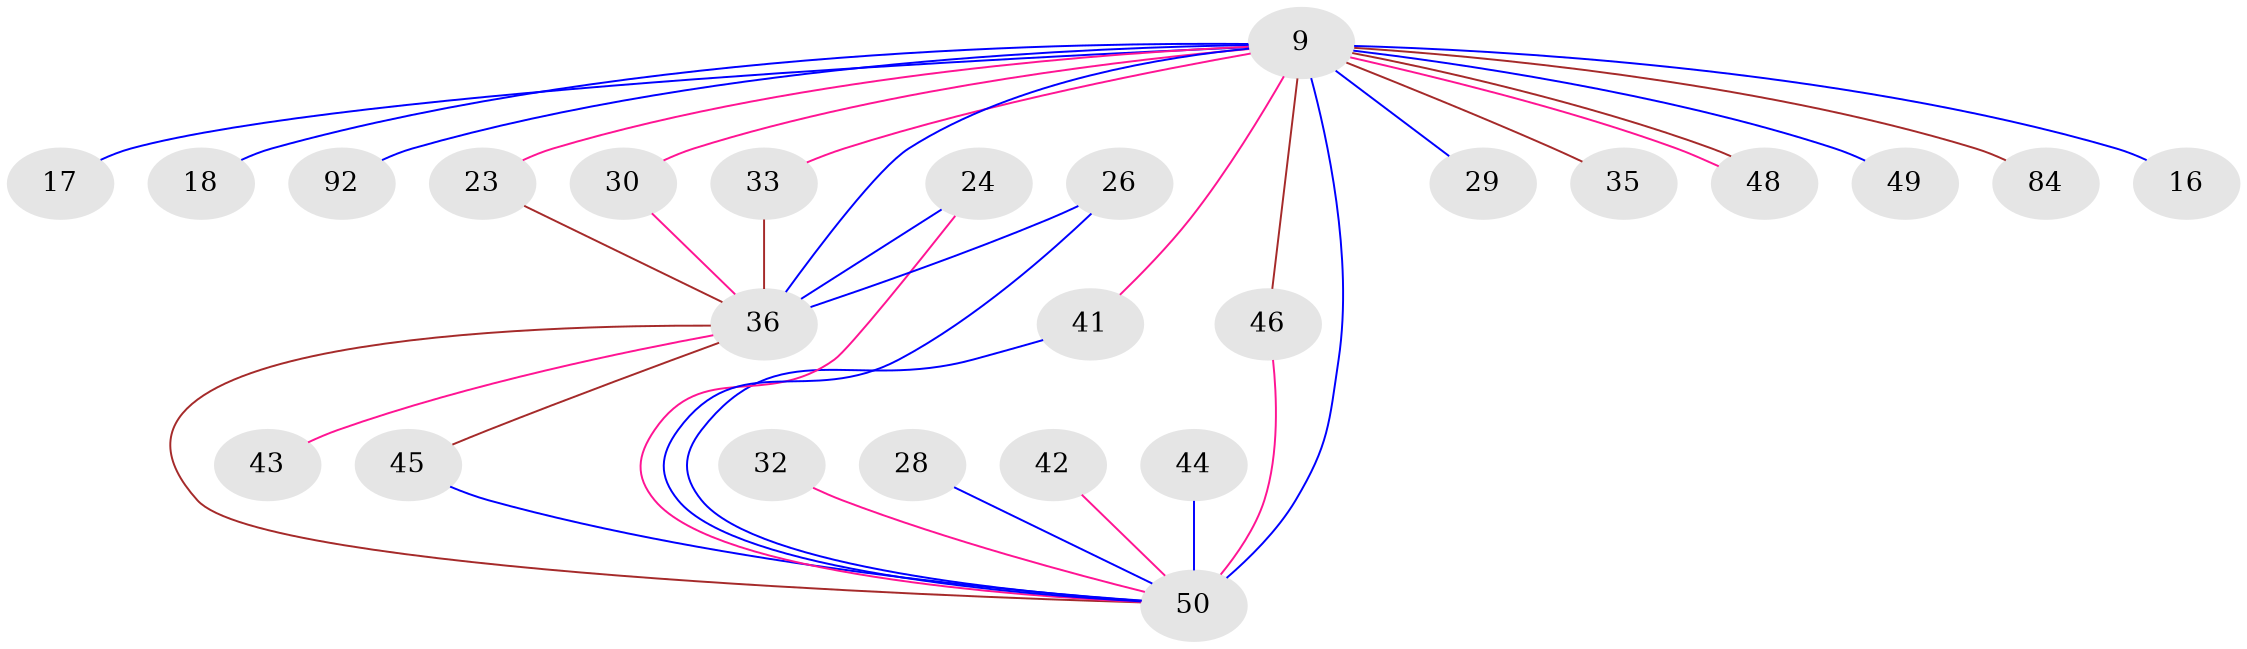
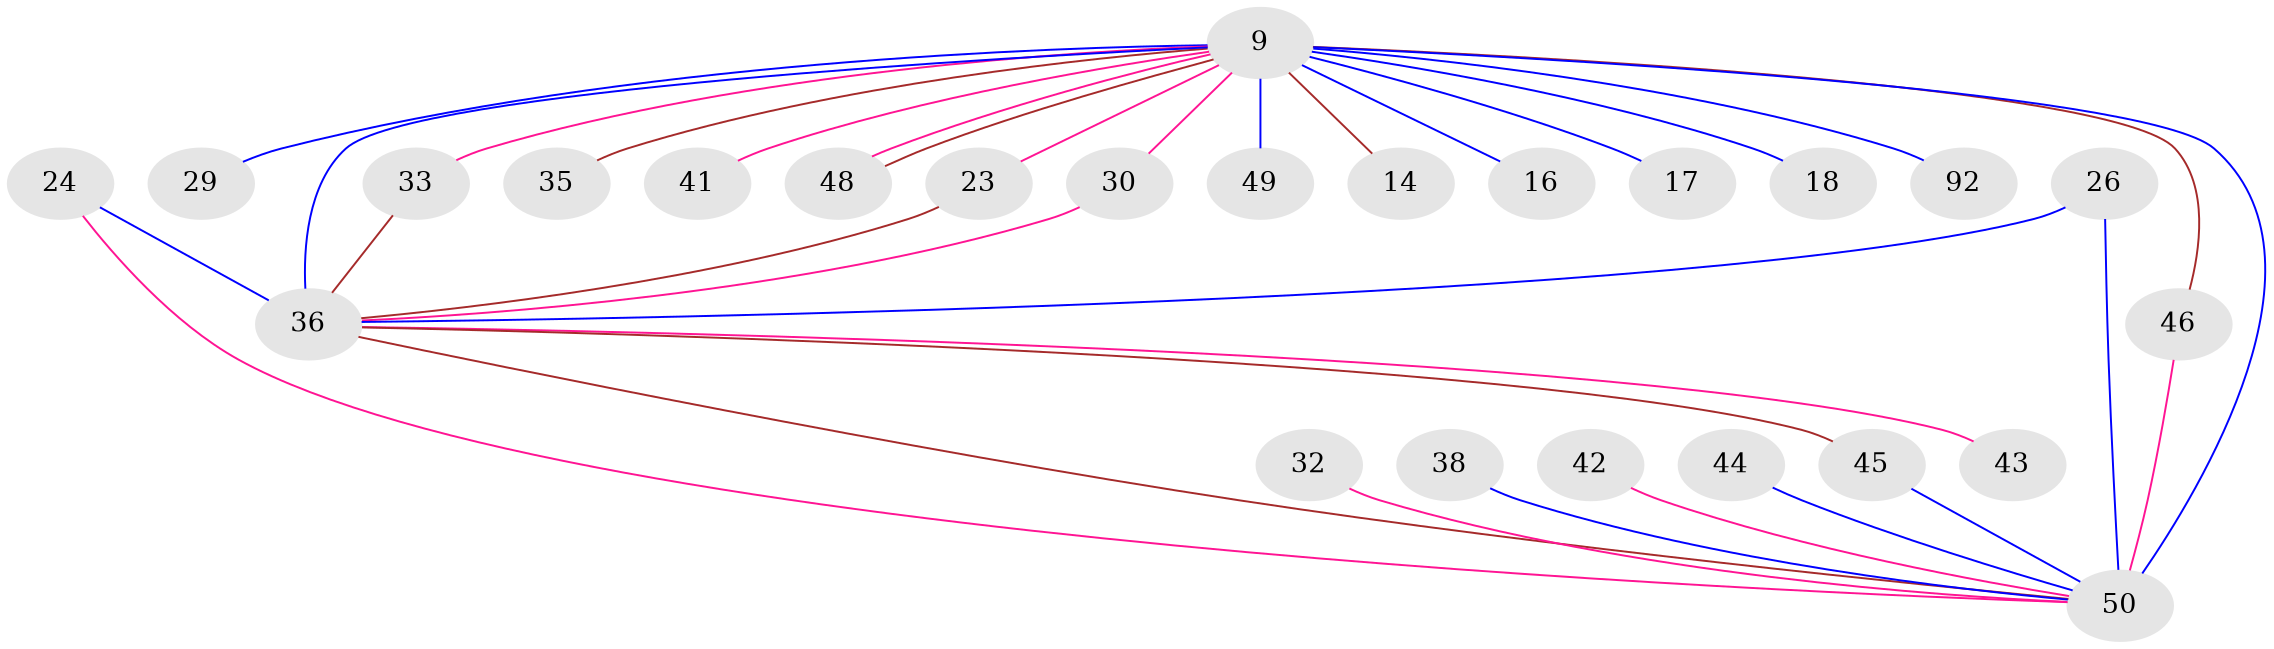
node "84": label "84" -> "14"
node "28": label "28" -> "38"
edge "41" -- "50": removed
